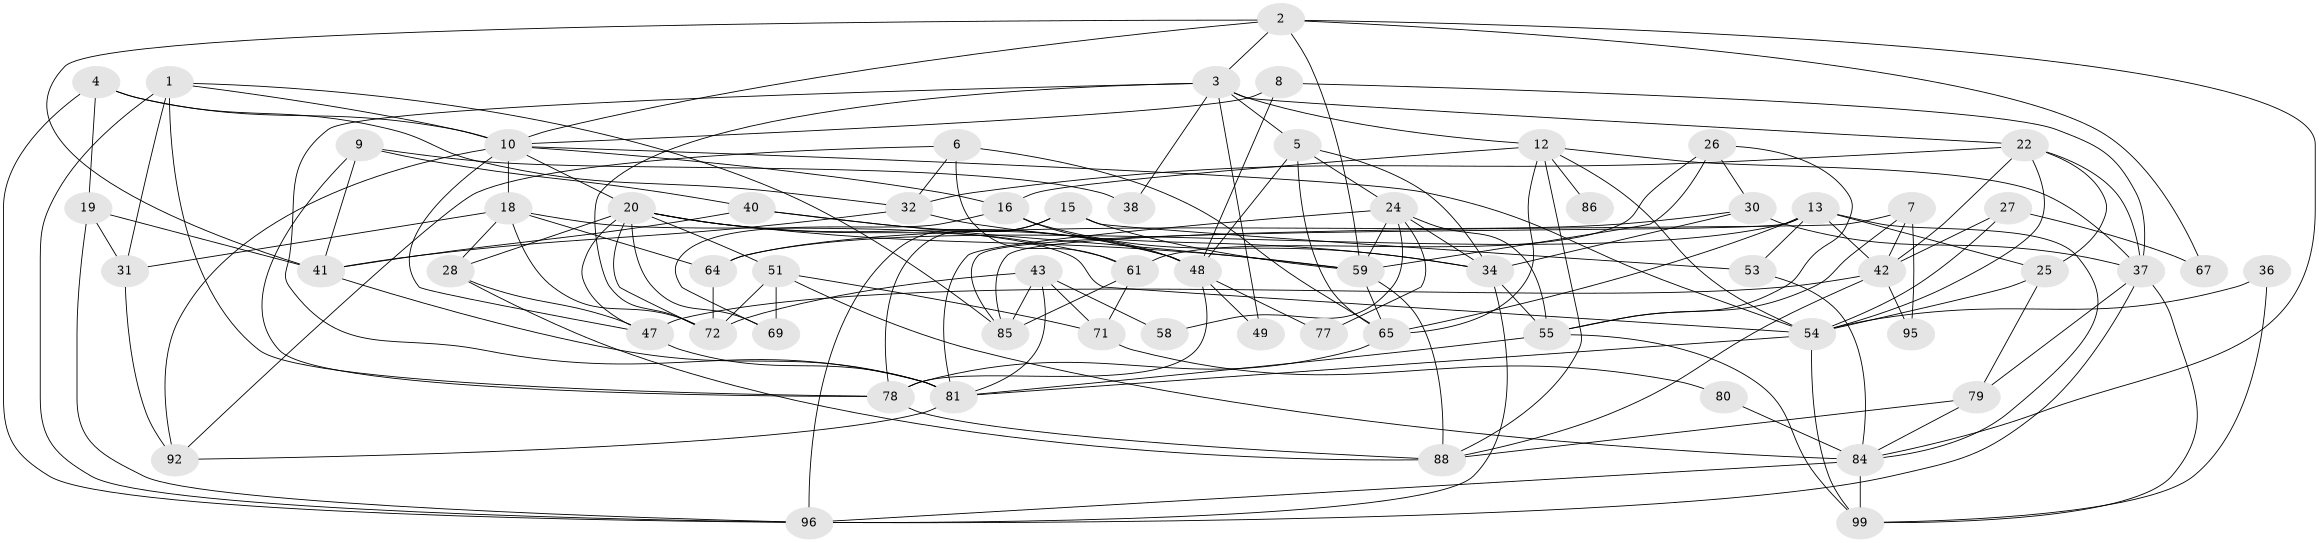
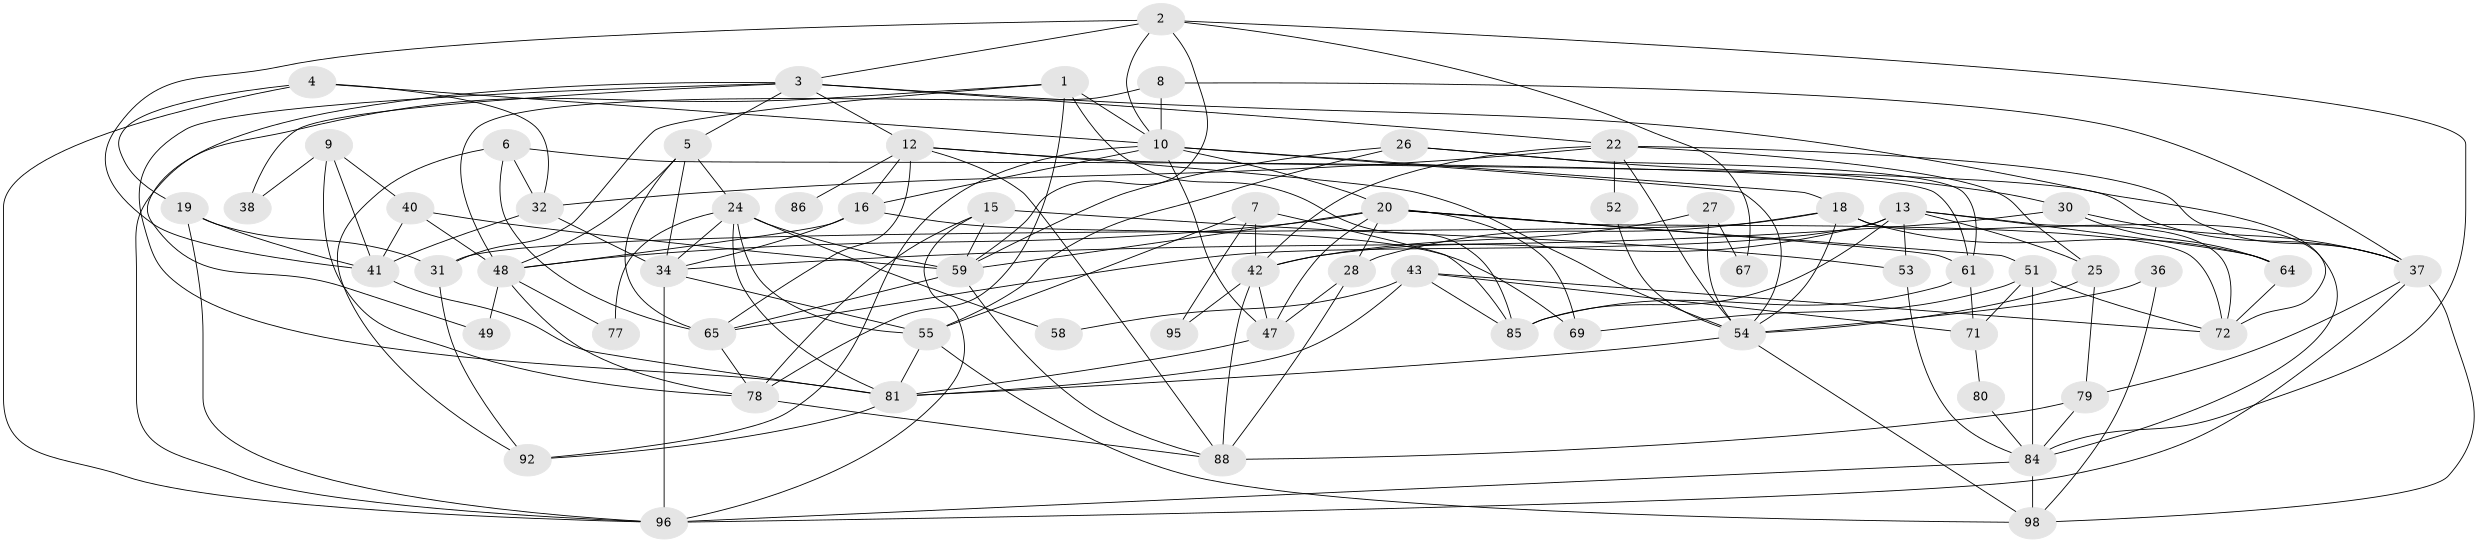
node "52": added
node "99": label "99" -> "98"
